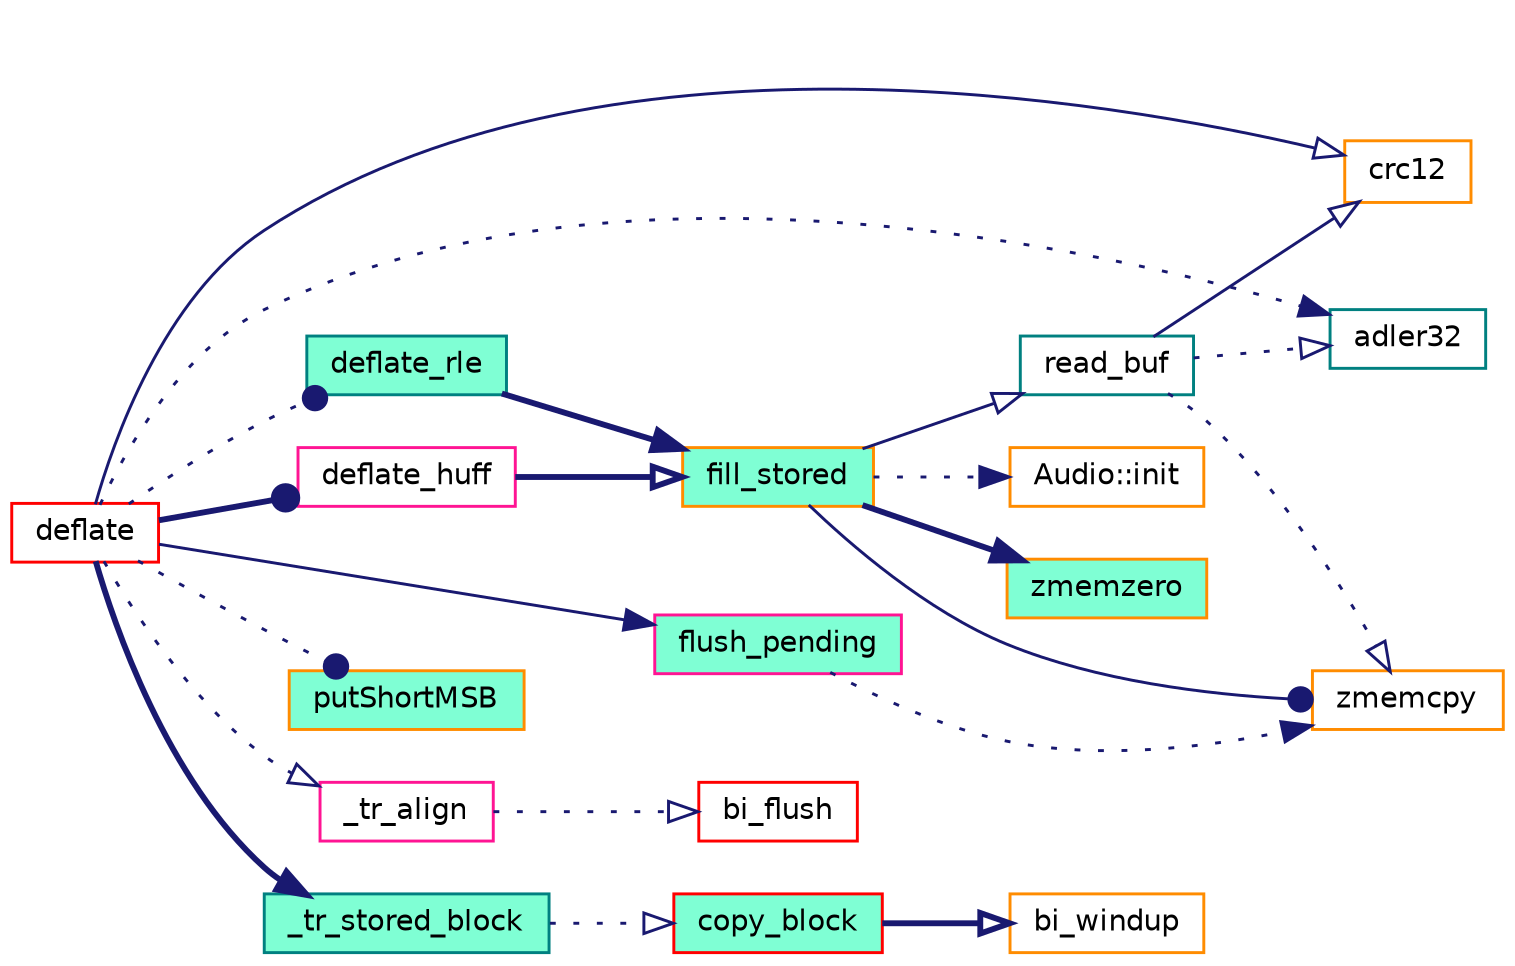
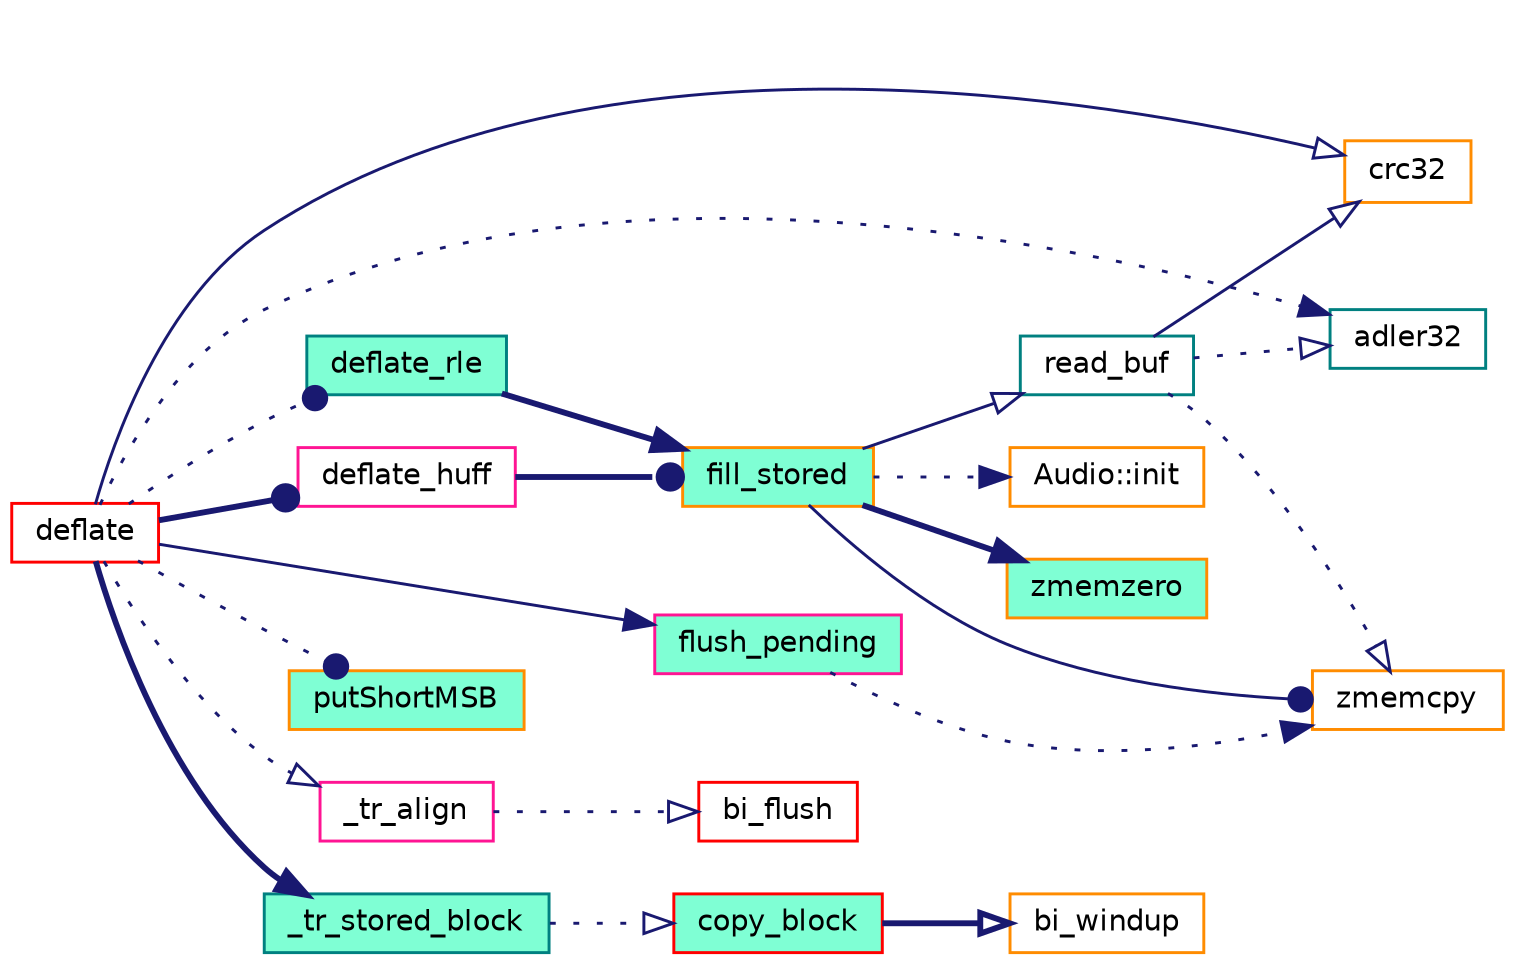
node "crc12": label "crc12" -> "crc32"
edge "deflate_huff" -> "fill_stored": arrowhead onormal -> dot
